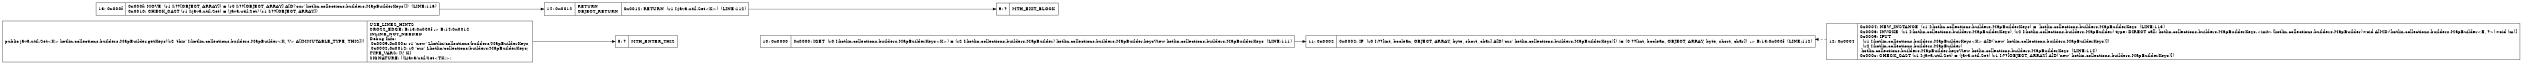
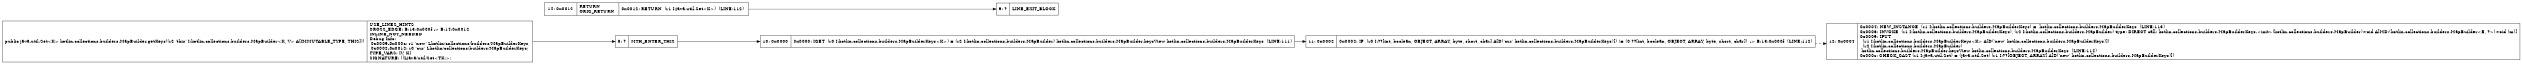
node "13: 0x000f": removed
node "9: ?": text "MTH_EXIT_BLOCK" -> "LINE_EXIT_BLOCK"
node "14: 0x0012": text "OBJECT_RETURN" -> "ORIG_RETURN"
edge "12: 0x0004" -> "11: 0x0002": reversed
edge "8: ?" -> "10: 0x0000": added
